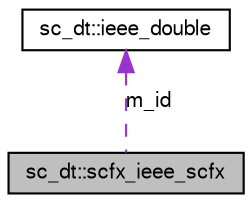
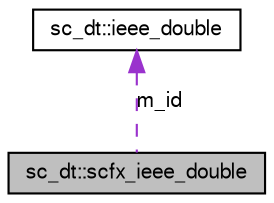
node "sc_dt::scfx_ieee_scfx": label "sc_dt::scfx_ieee_scfx" -> "sc_dt::scfx_ieee_double"
